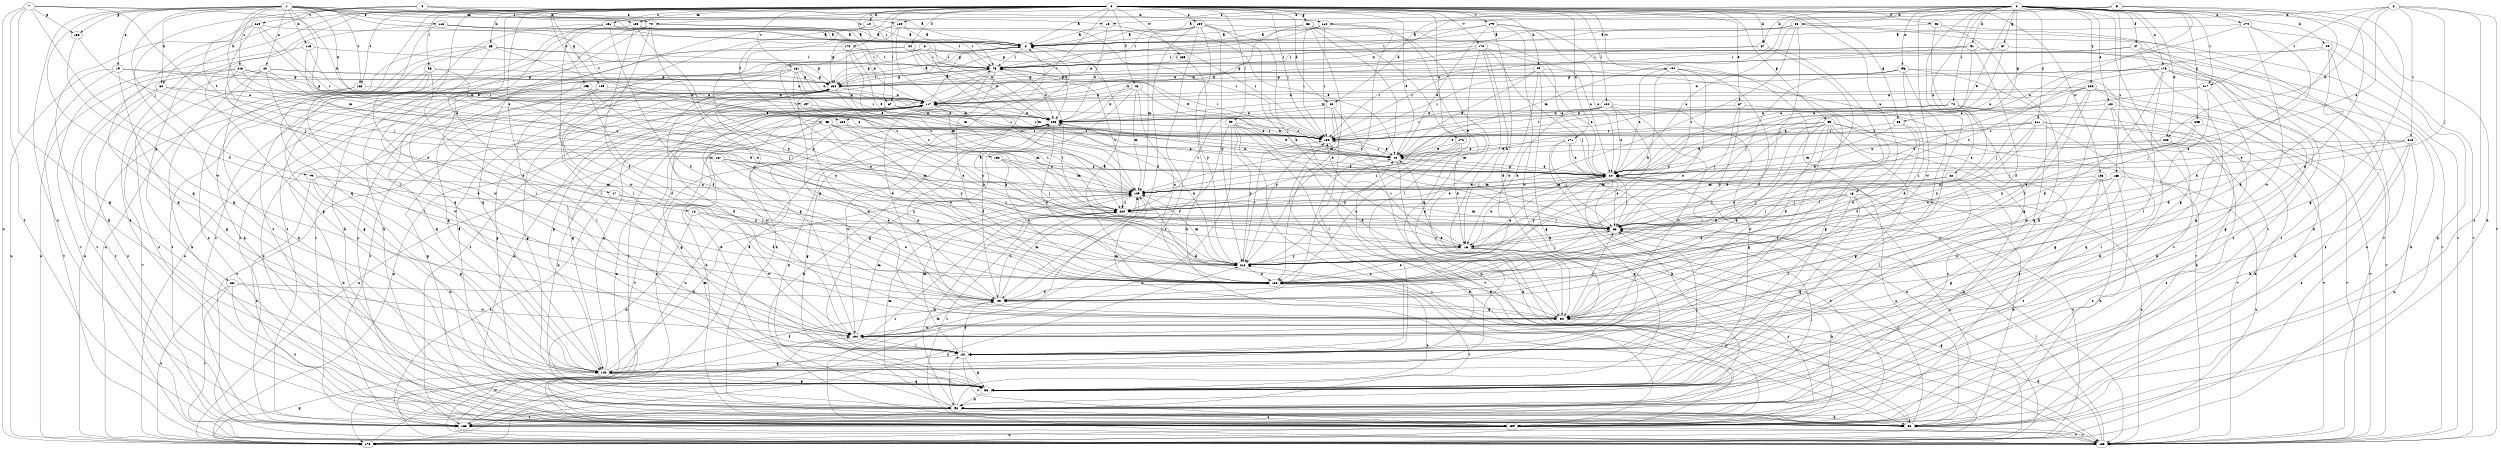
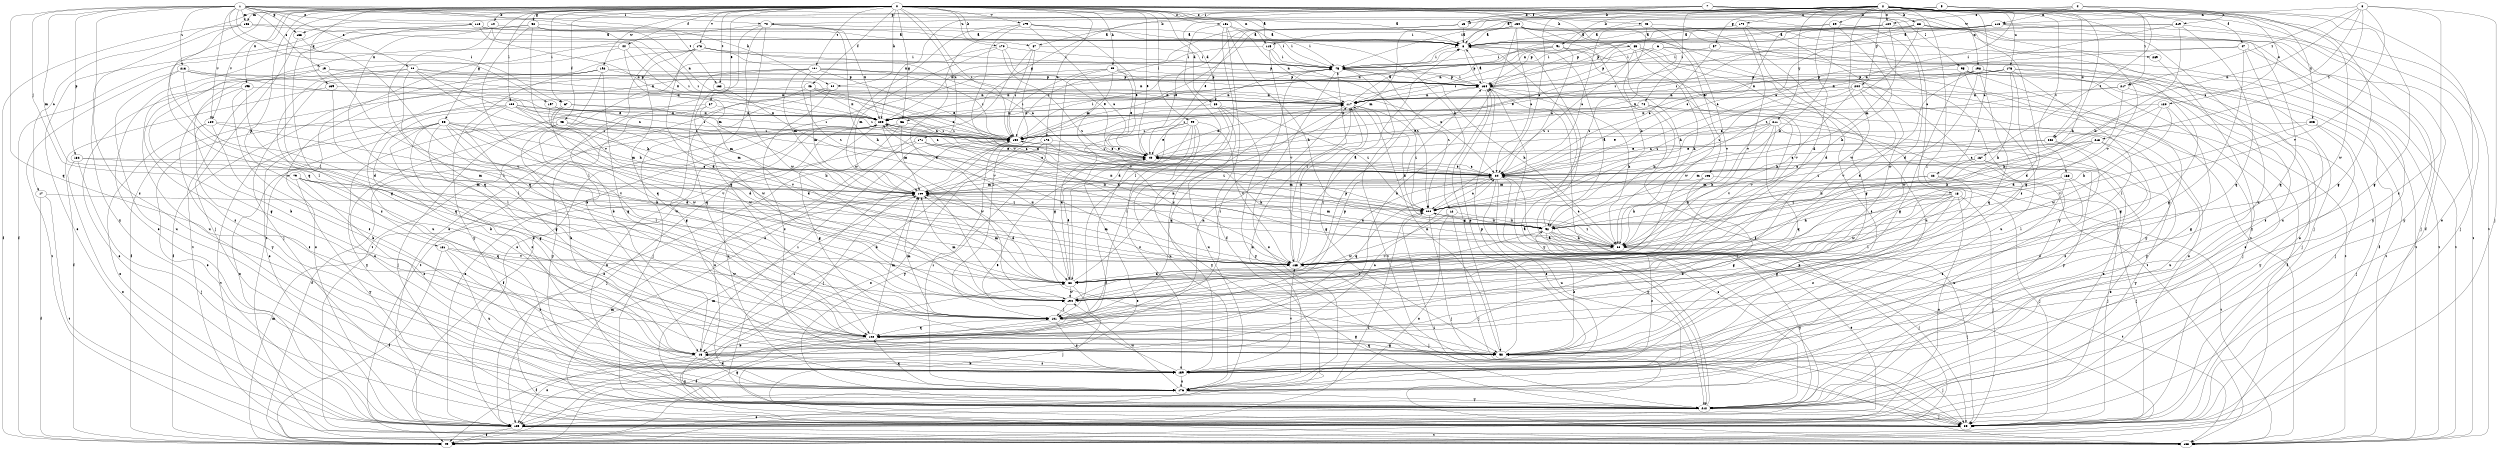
edge "89" -> "75": now "89" -> "115"
edge "83" -> "16": now "142" -> "16"
